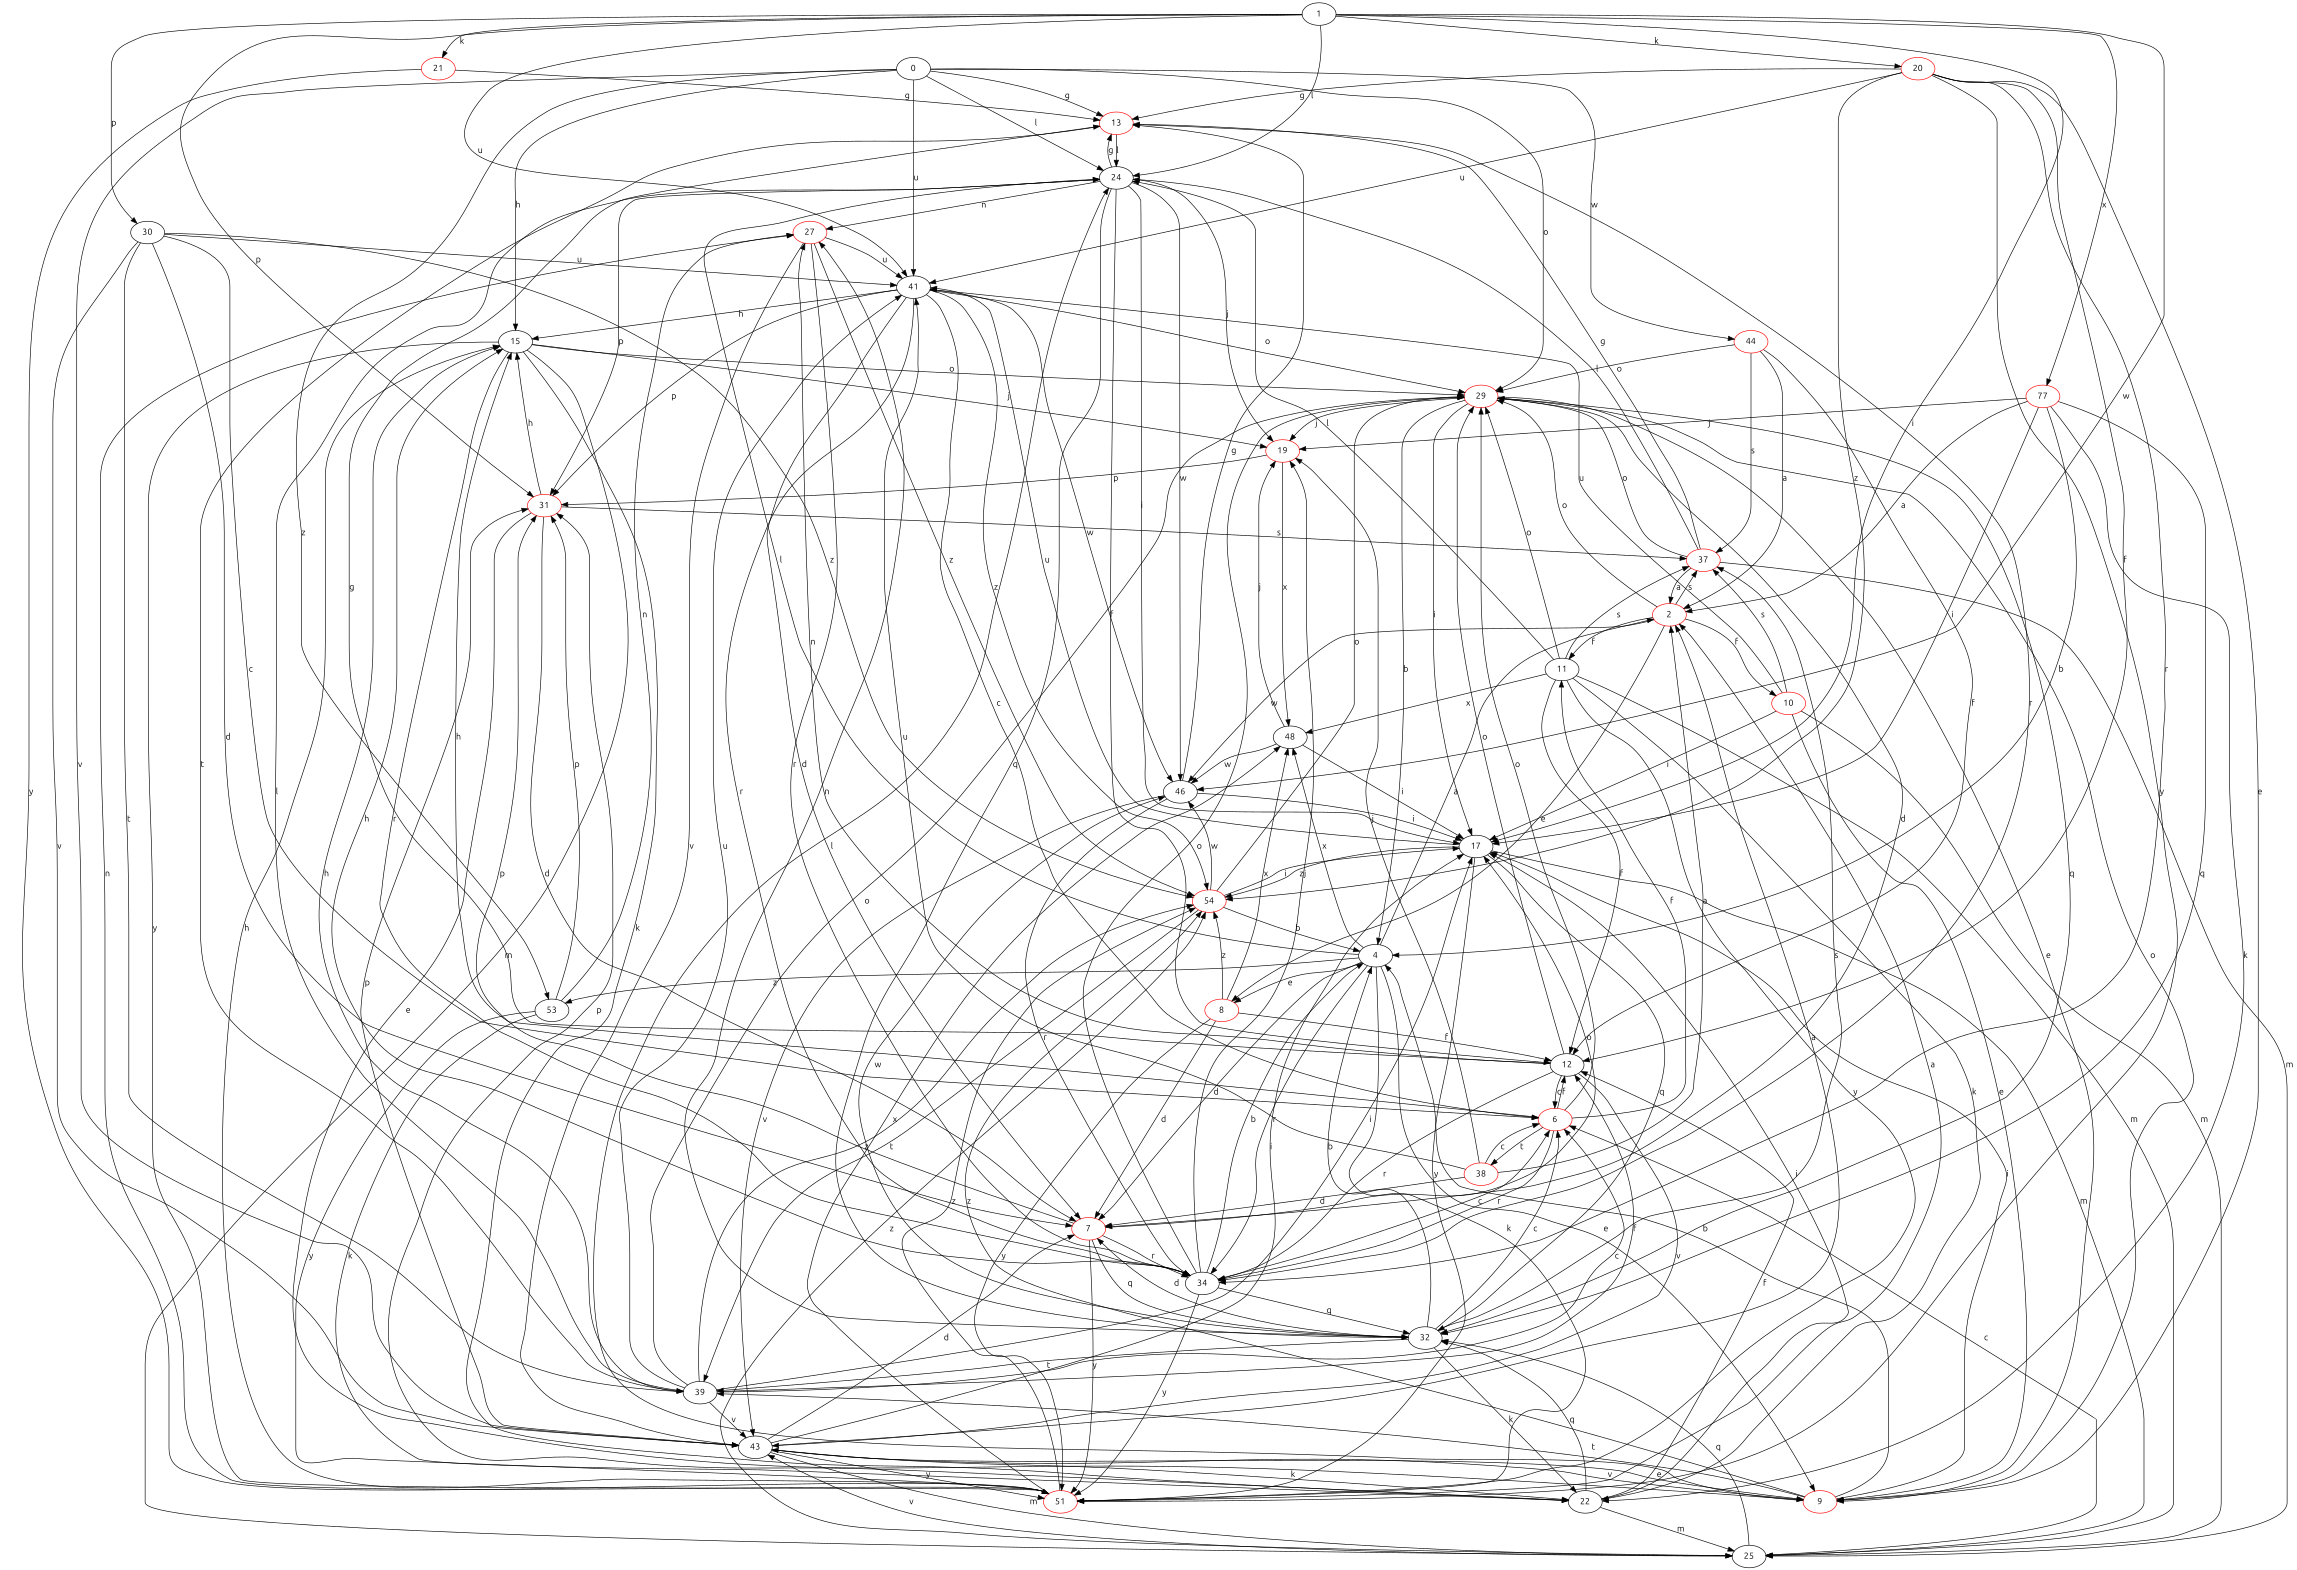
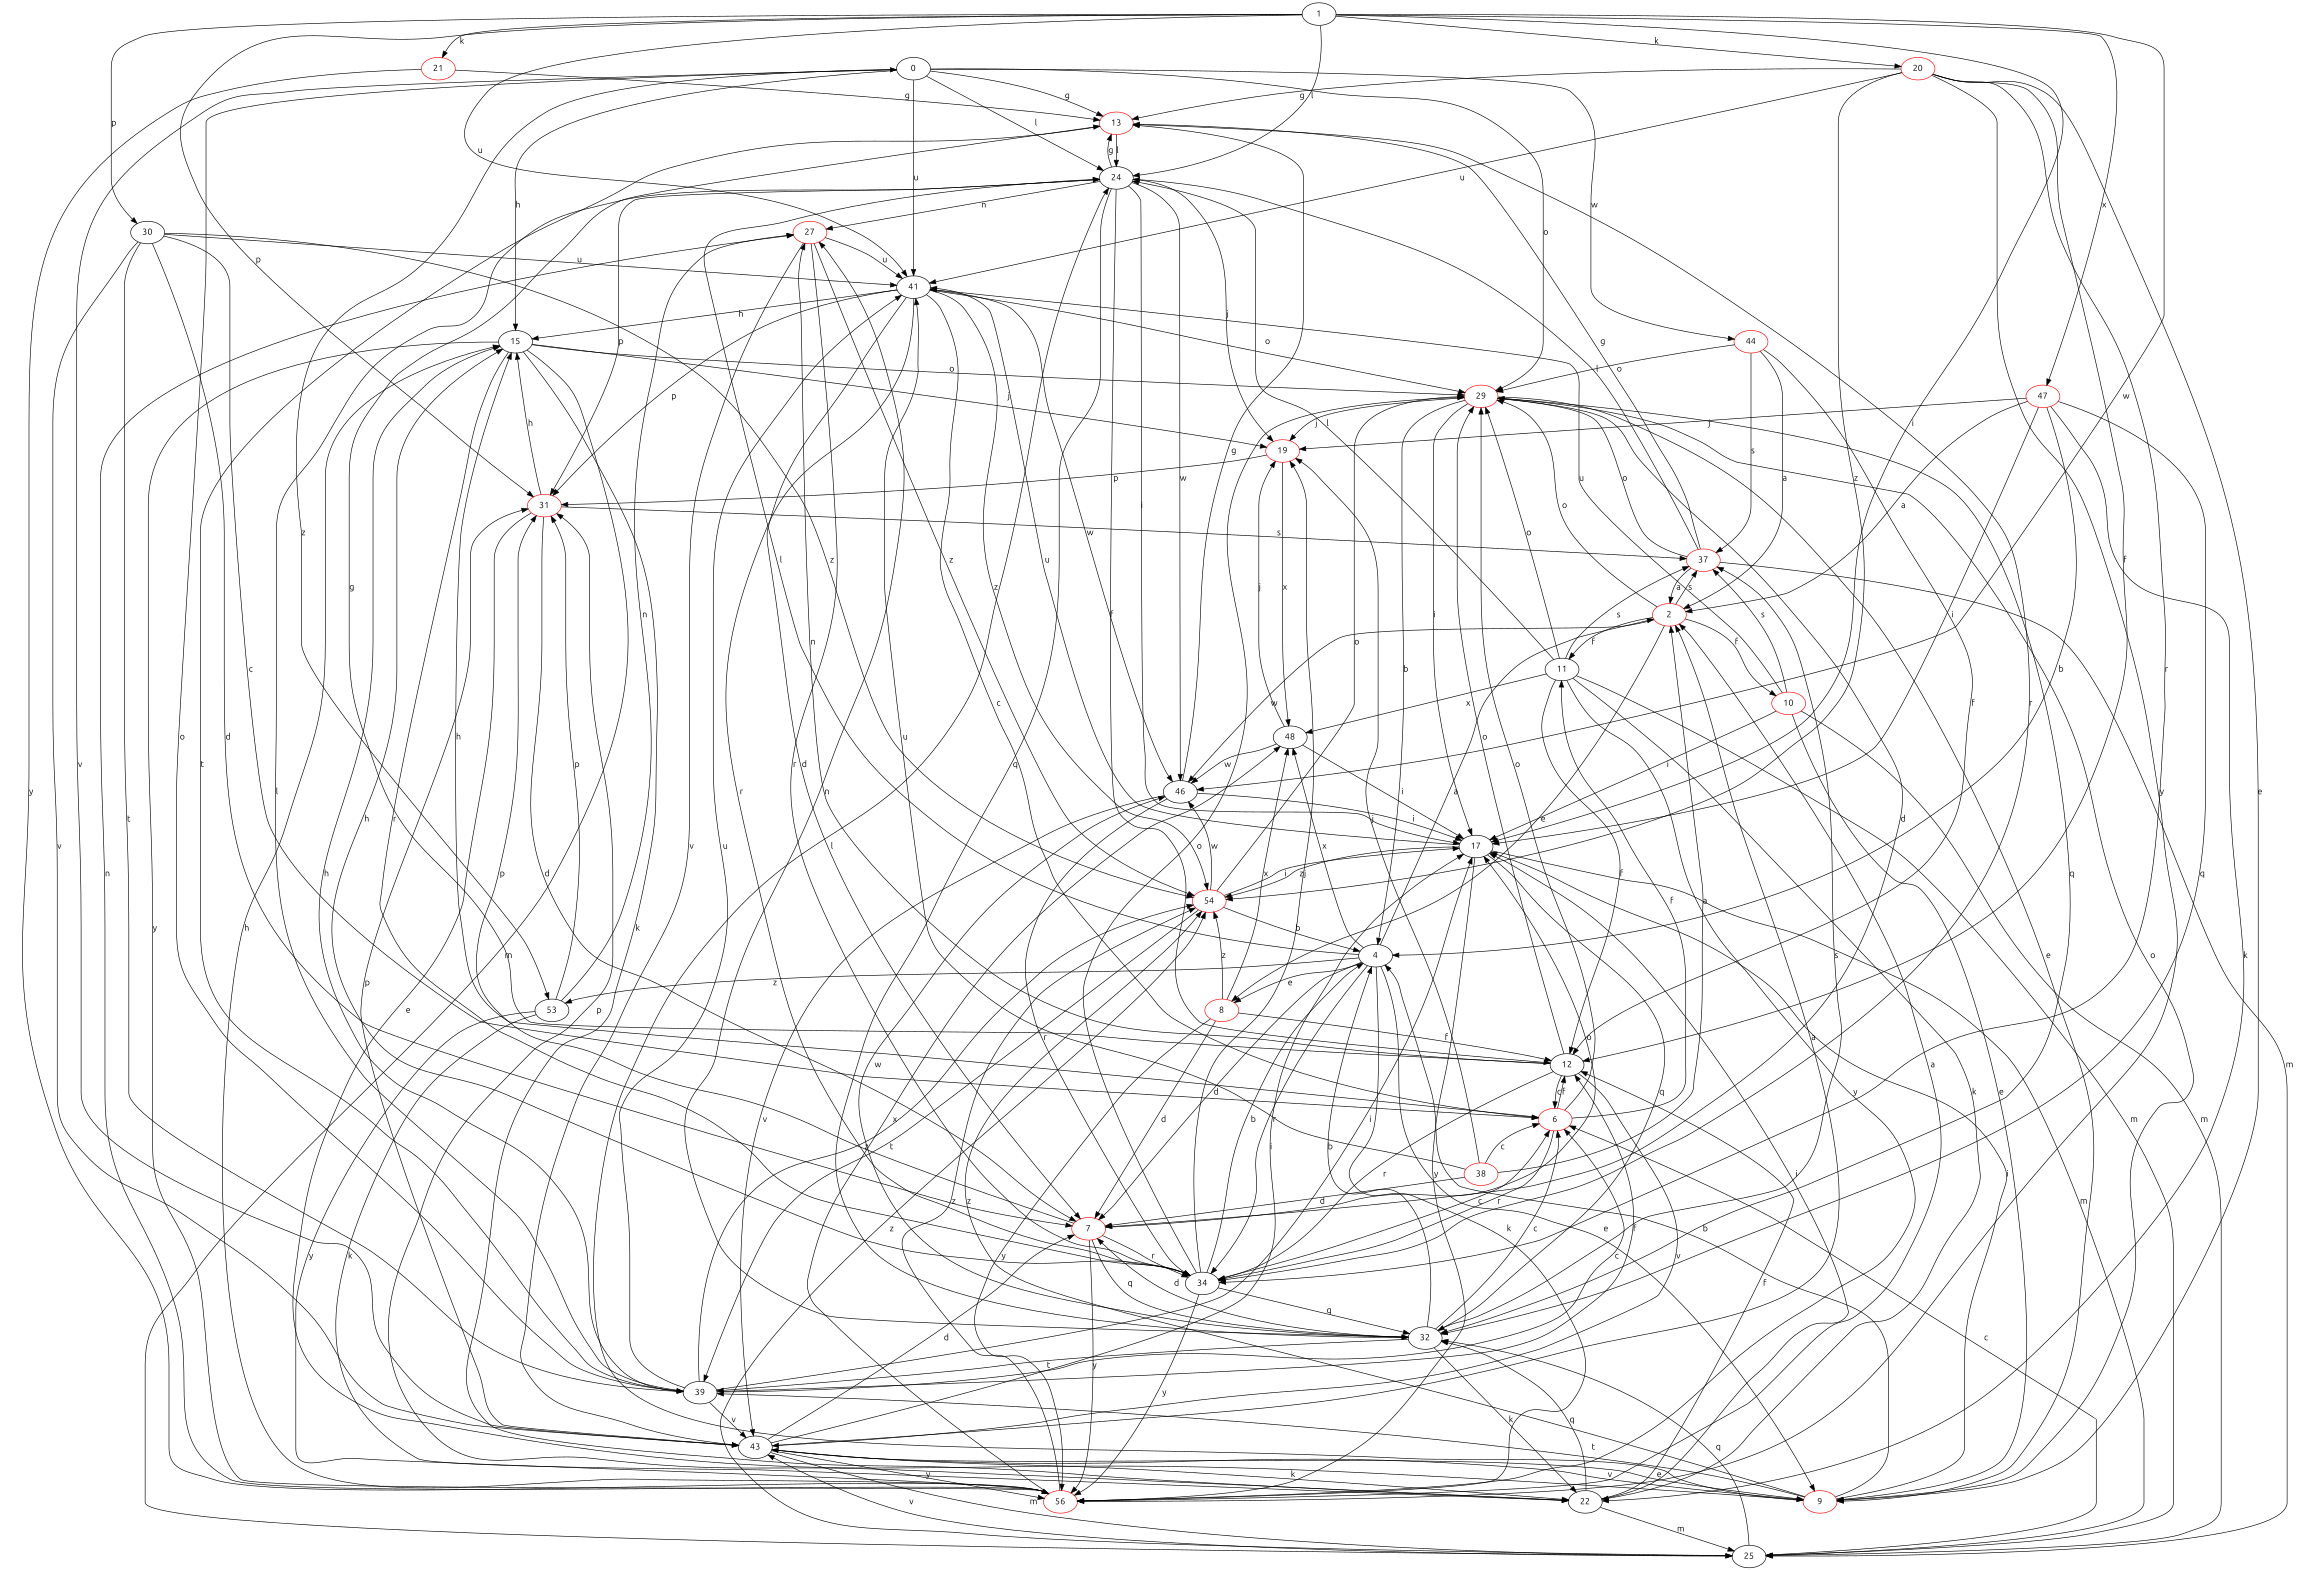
node "77": label "77" -> "47"
edge "39" -> "29": now "39" -> "0"
edge "6" -> "38": removed, label "t"
node "51": label "51" -> "56"
